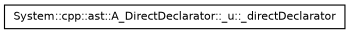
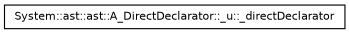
node "System::cpp::ast::A_DirectDeclarator::_u::_directDeclarator": label "System::cpp::ast::A_DirectDeclarator::_u::_directDeclarator" -> "System::ast::ast::A_DirectDeclarator::_u::_directDeclarator"
